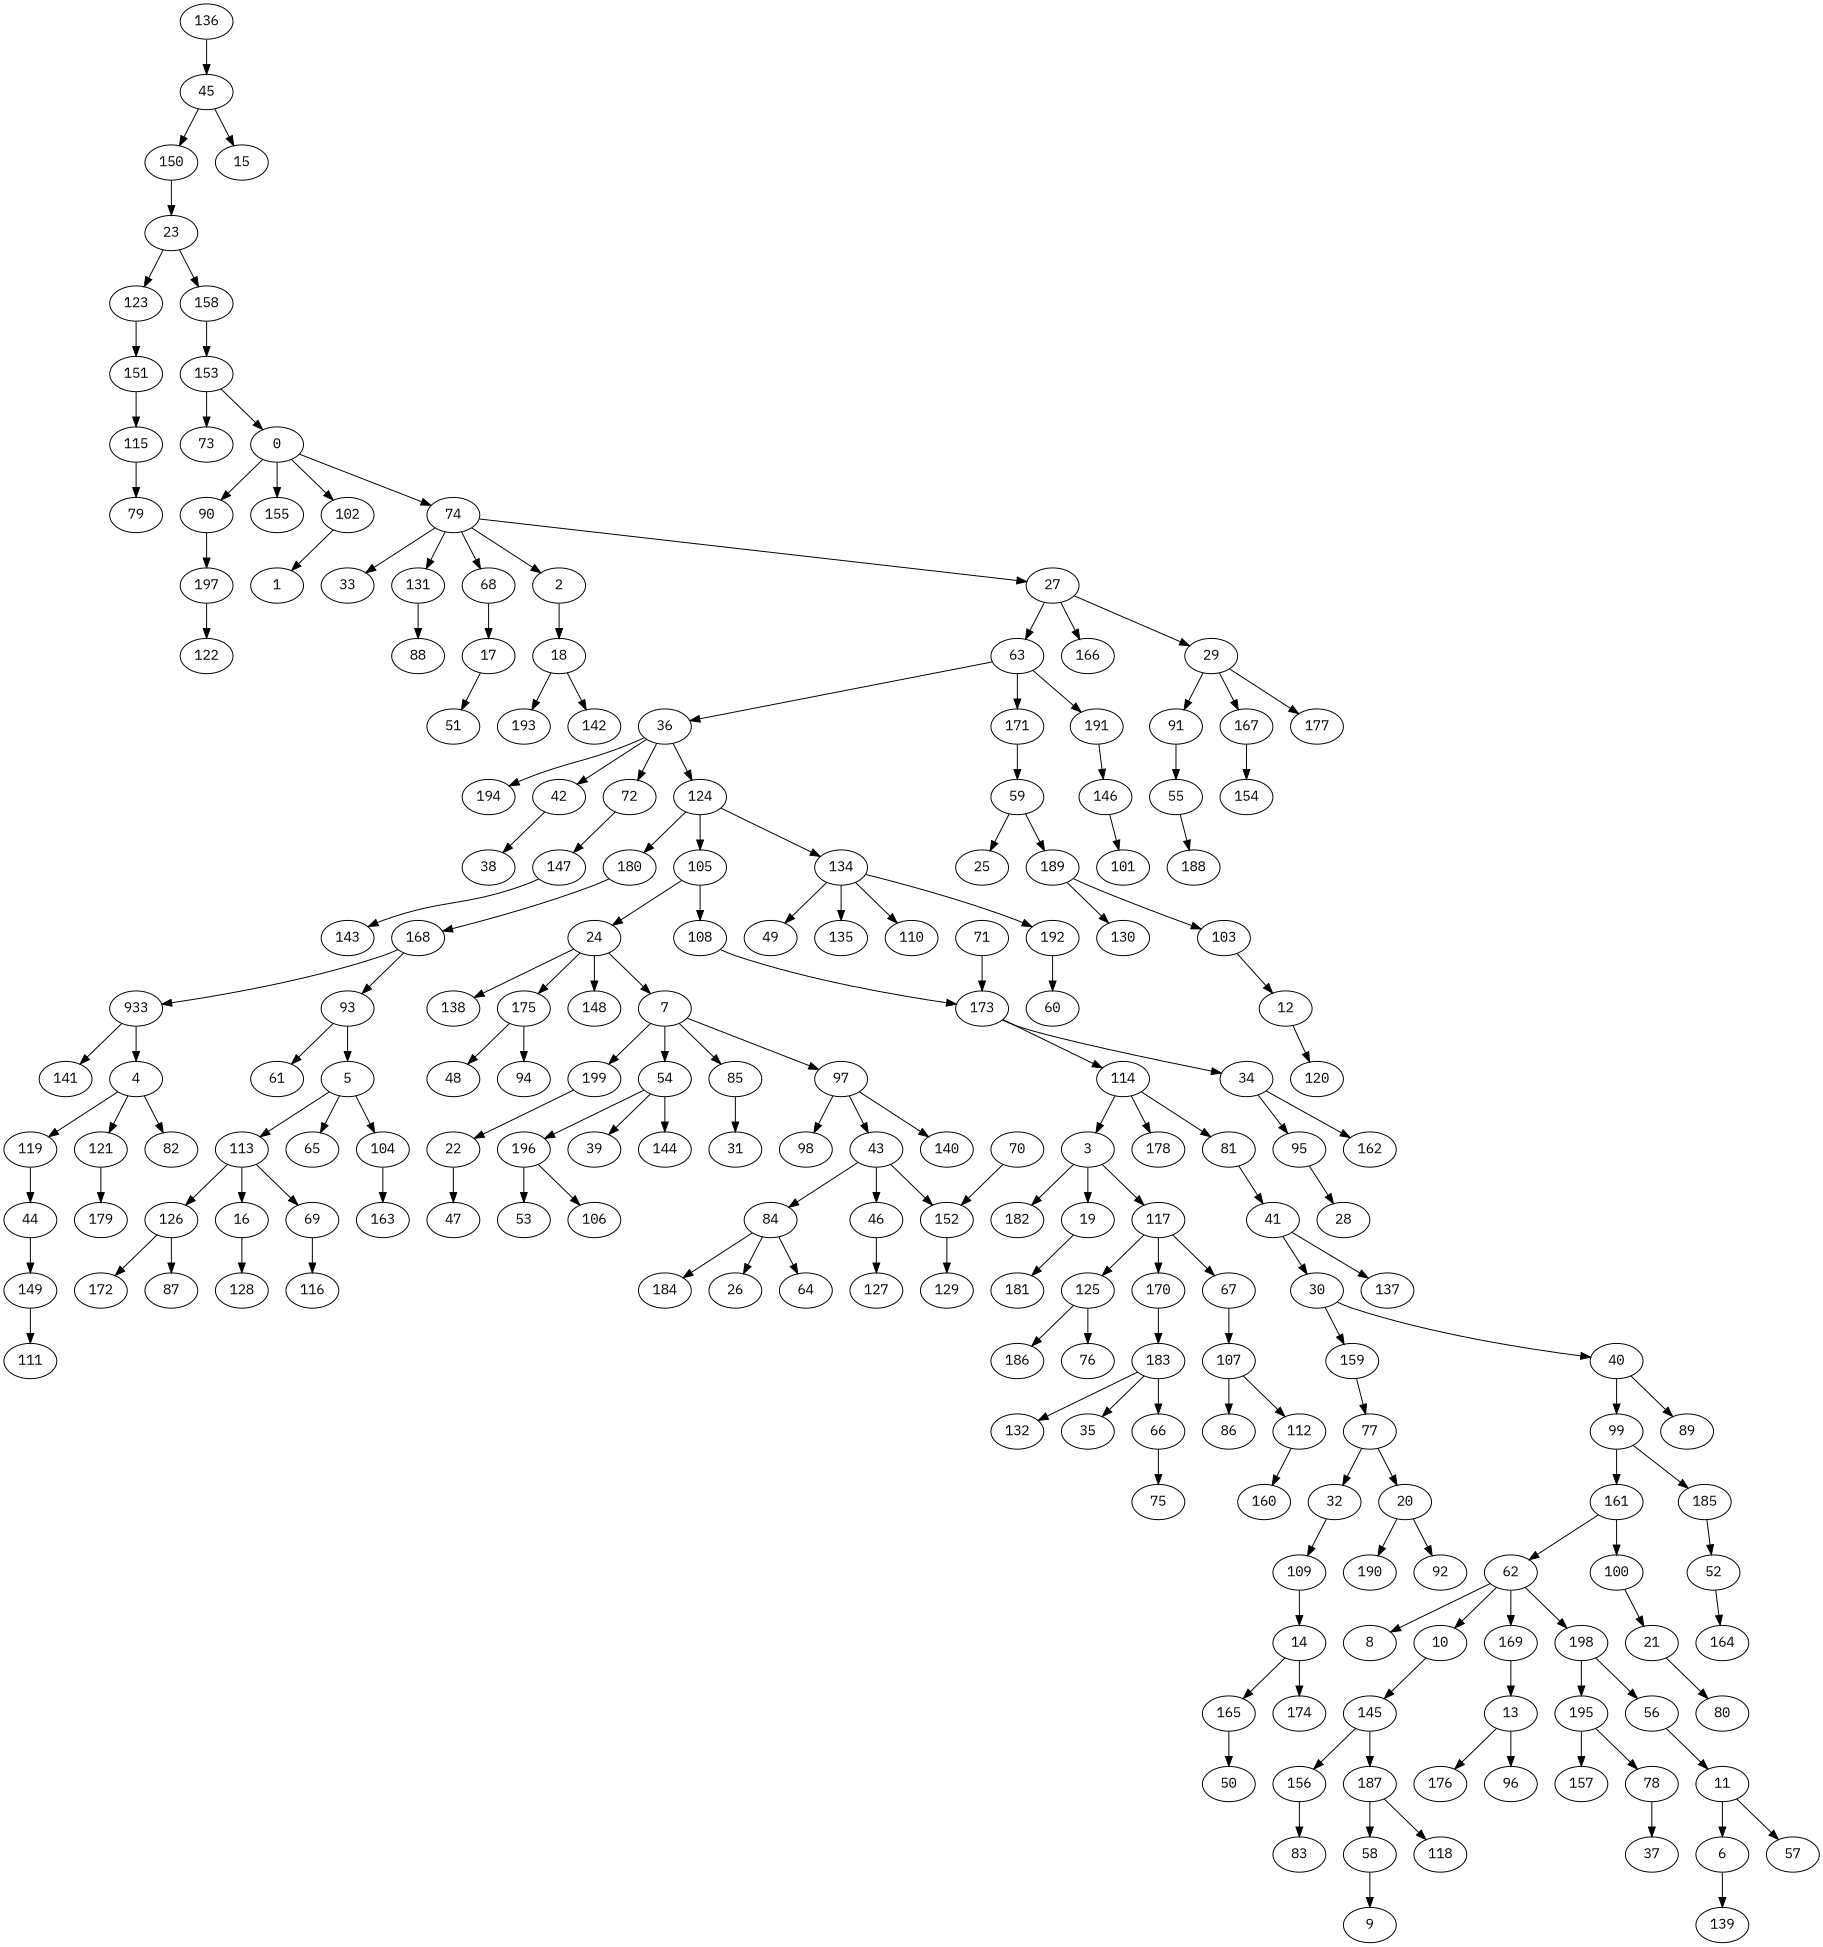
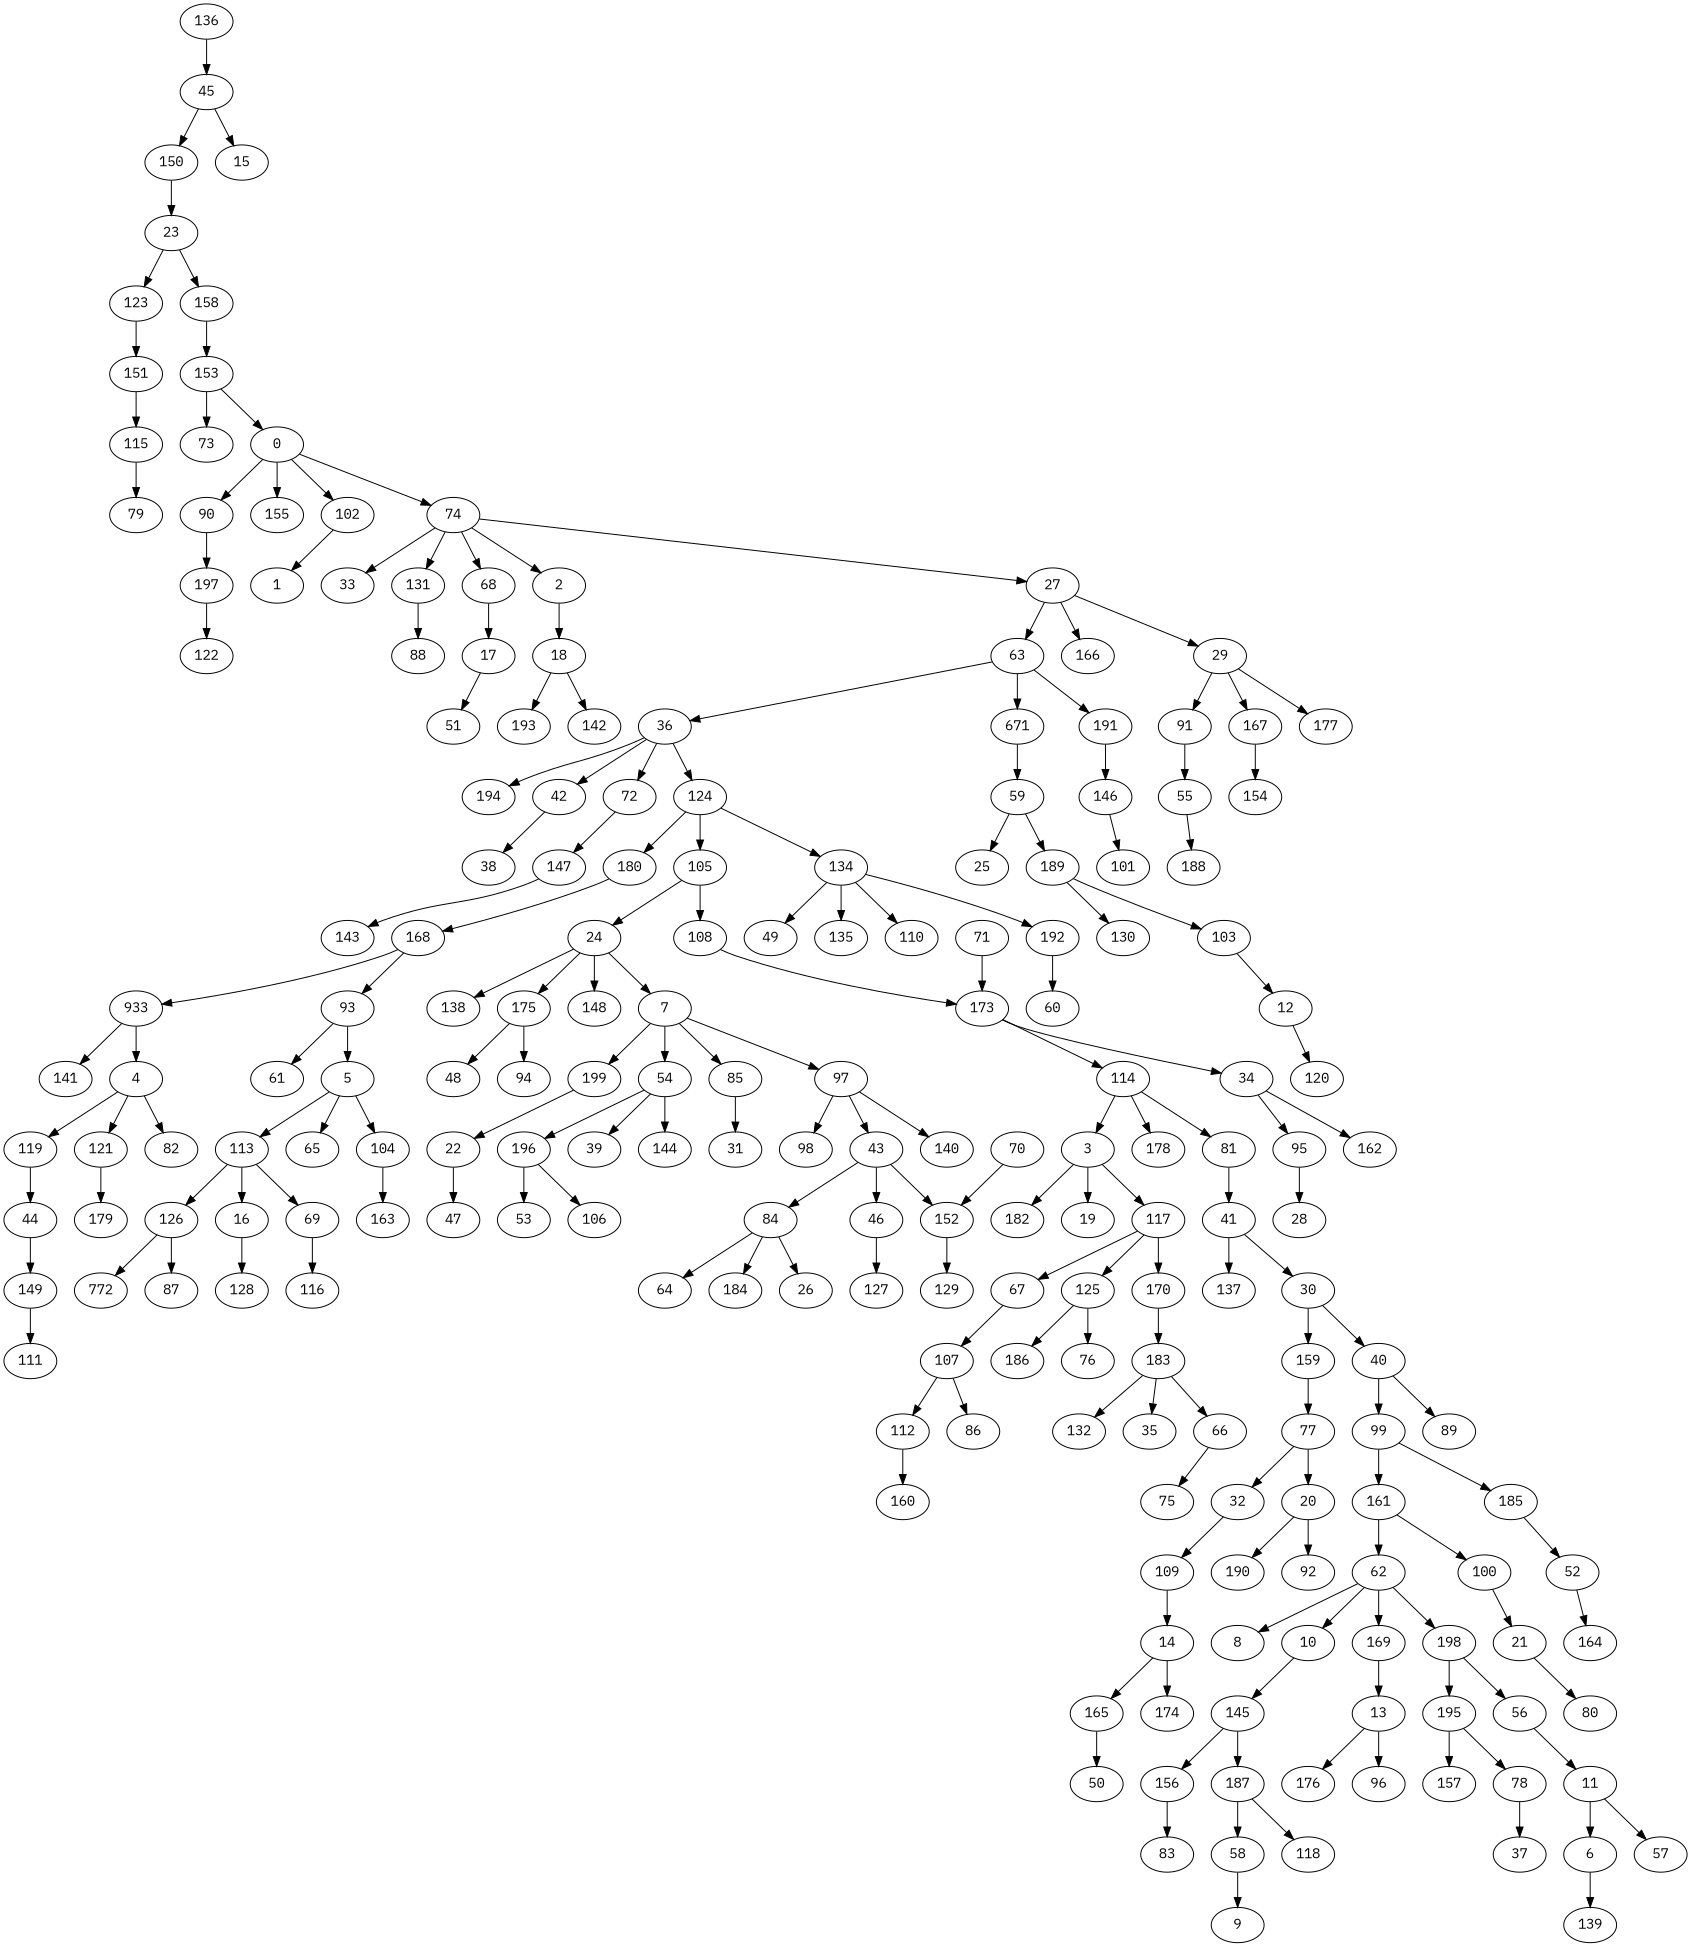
node "171": label "171" -> "671"
node "172": label "172" -> "772"
node "181": removed
